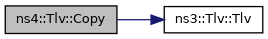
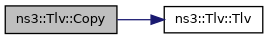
node "ns4::Tlv::Copy": label "ns4::Tlv::Copy" -> "ns3::Tlv::Copy"
